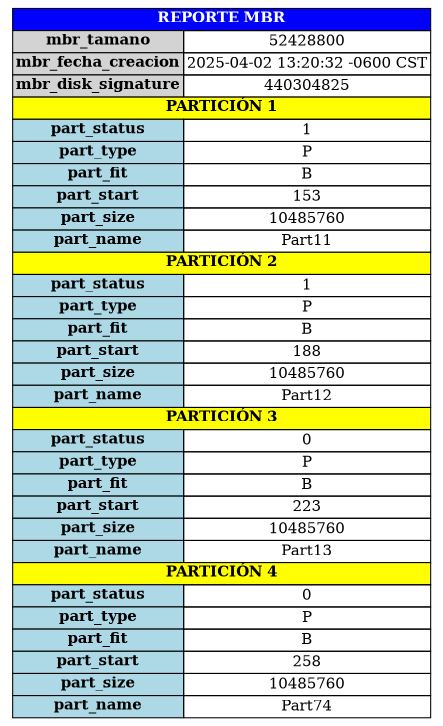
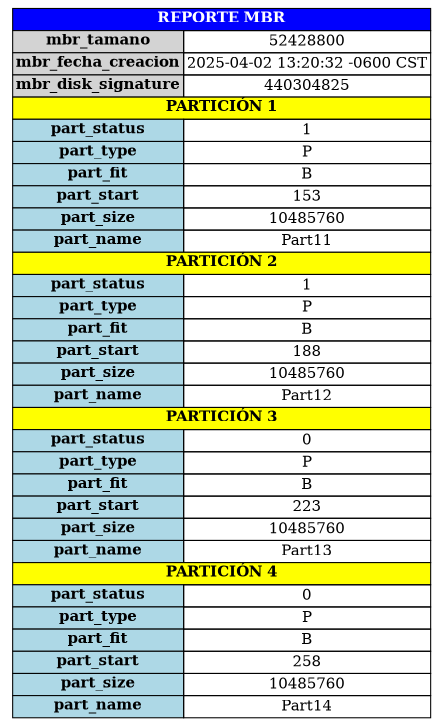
node "REPORTE MBR": text "Part74" -> "Part14"
